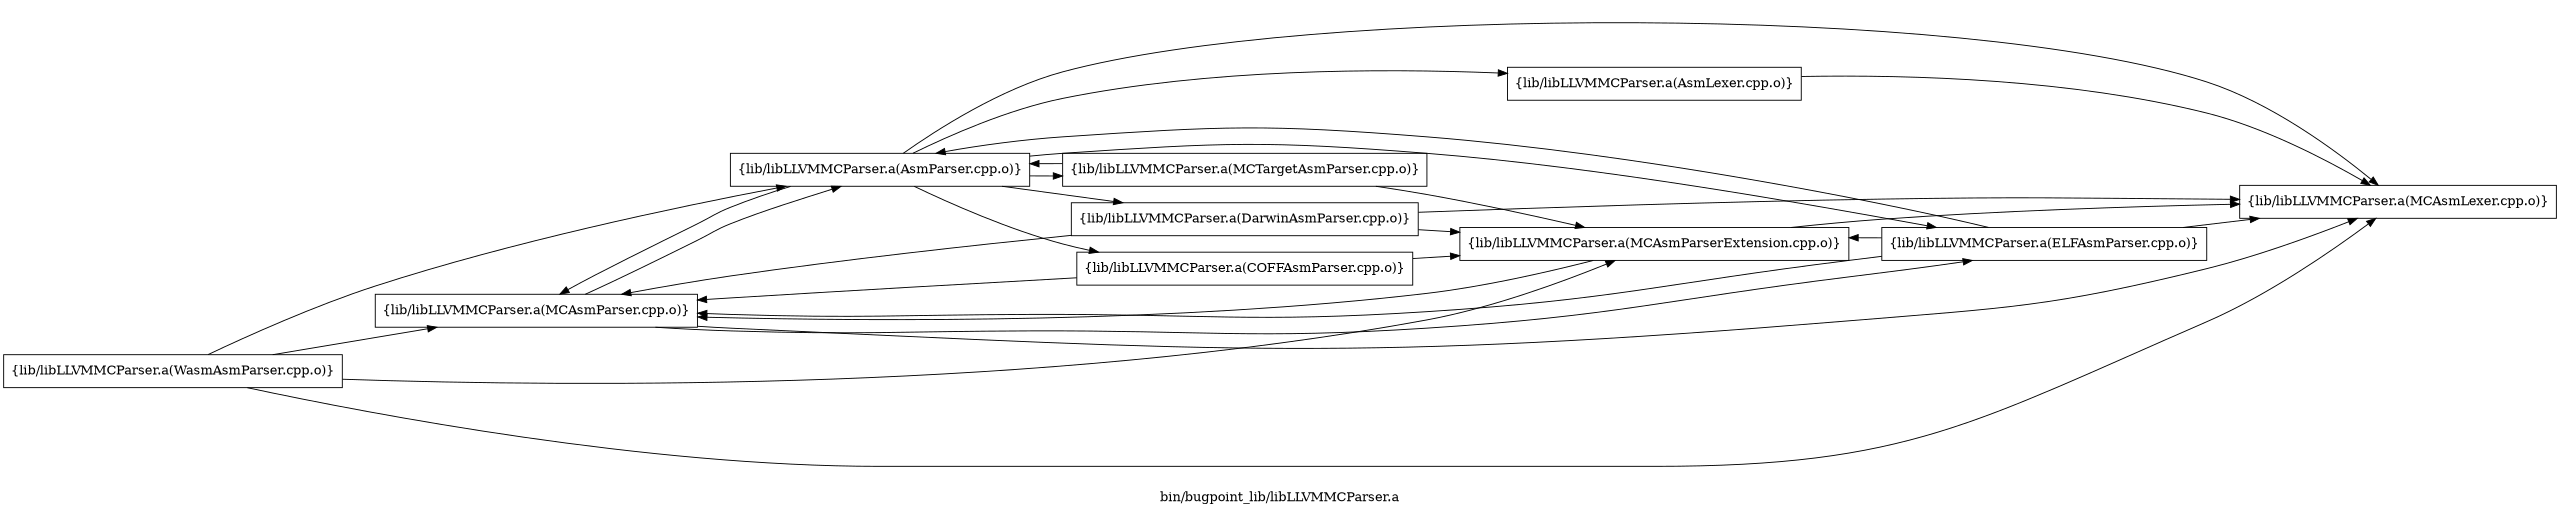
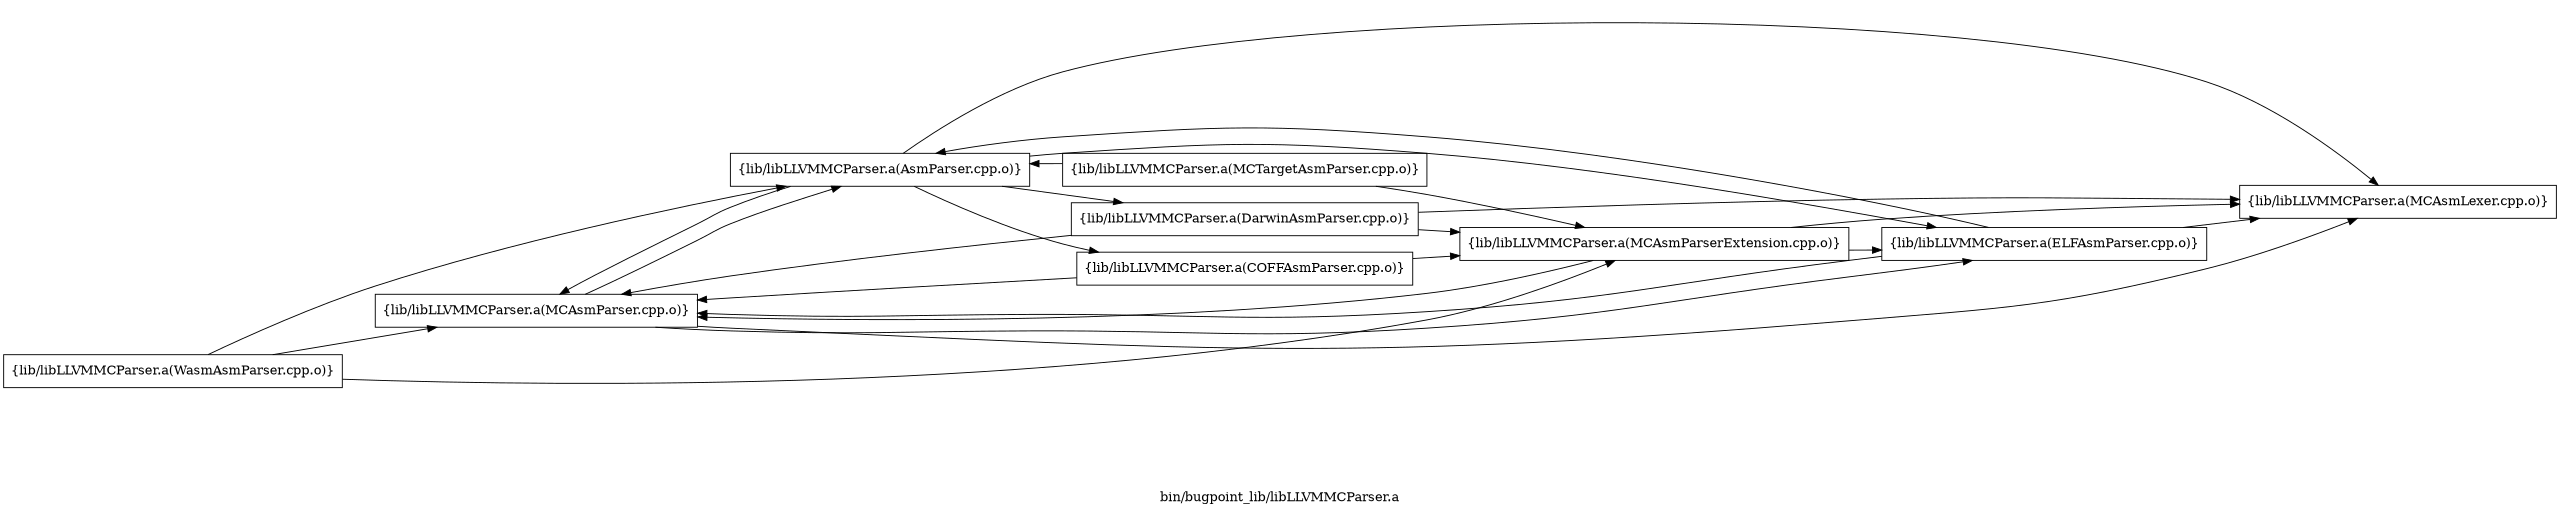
node "{lib/libLLVMMCParser.a(AsmLexer.cpp.o)}": removed
edge "{lib/libLLVMMCParser.a(AsmParser.cpp.o)}" -> "{lib/libLLVMMCParser.a(MCTargetAsmParser.cpp.o)}": removed
edge "{lib/libLLVMMCParser.a(ELFAsmParser.cpp.o)}" -> "{lib/libLLVMMCParser.a(MCAsmParserExtension.cpp.o)}": reversed
edge "{lib/libLLVMMCParser.a(WasmAsmParser.cpp.o)}" -> "{lib/libLLVMMCParser.a(MCAsmLexer.cpp.o)}": removed
